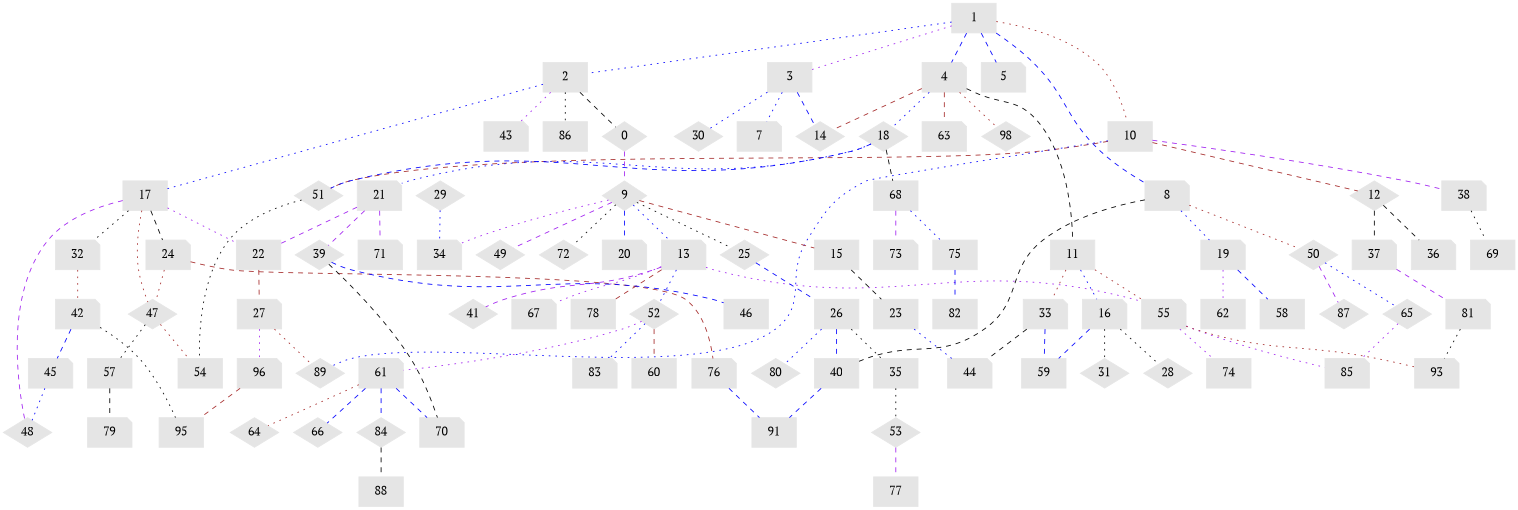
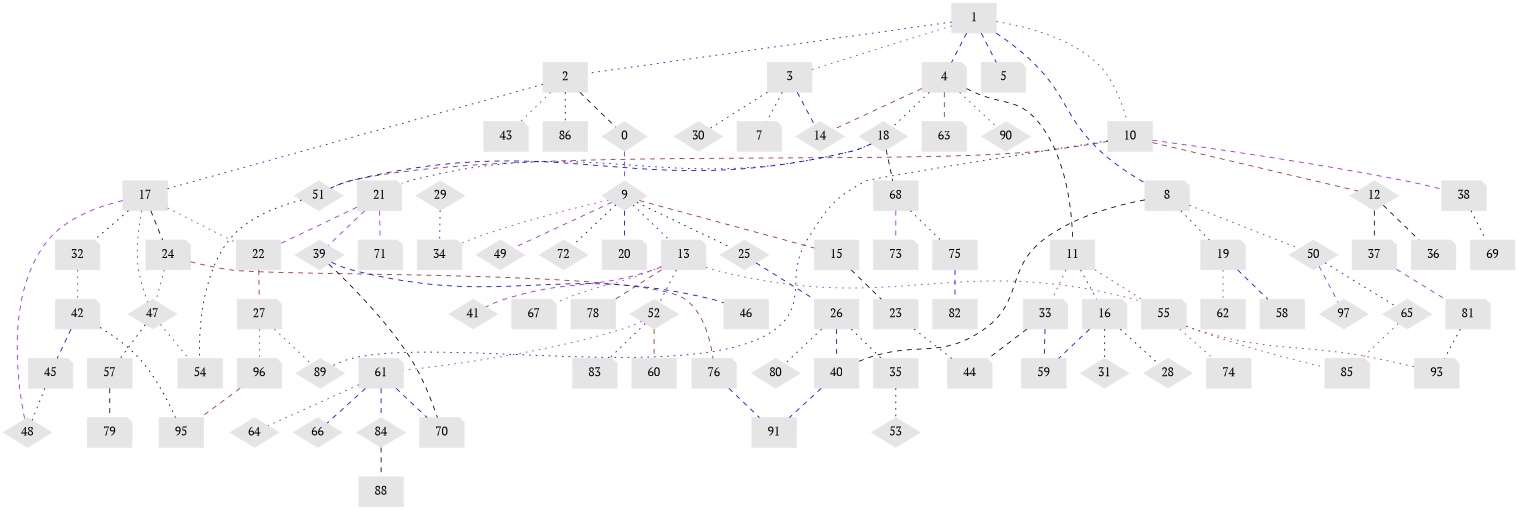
node "98": label "98" -> "90"
node "87": label "87" -> "97"
node "77": removed
